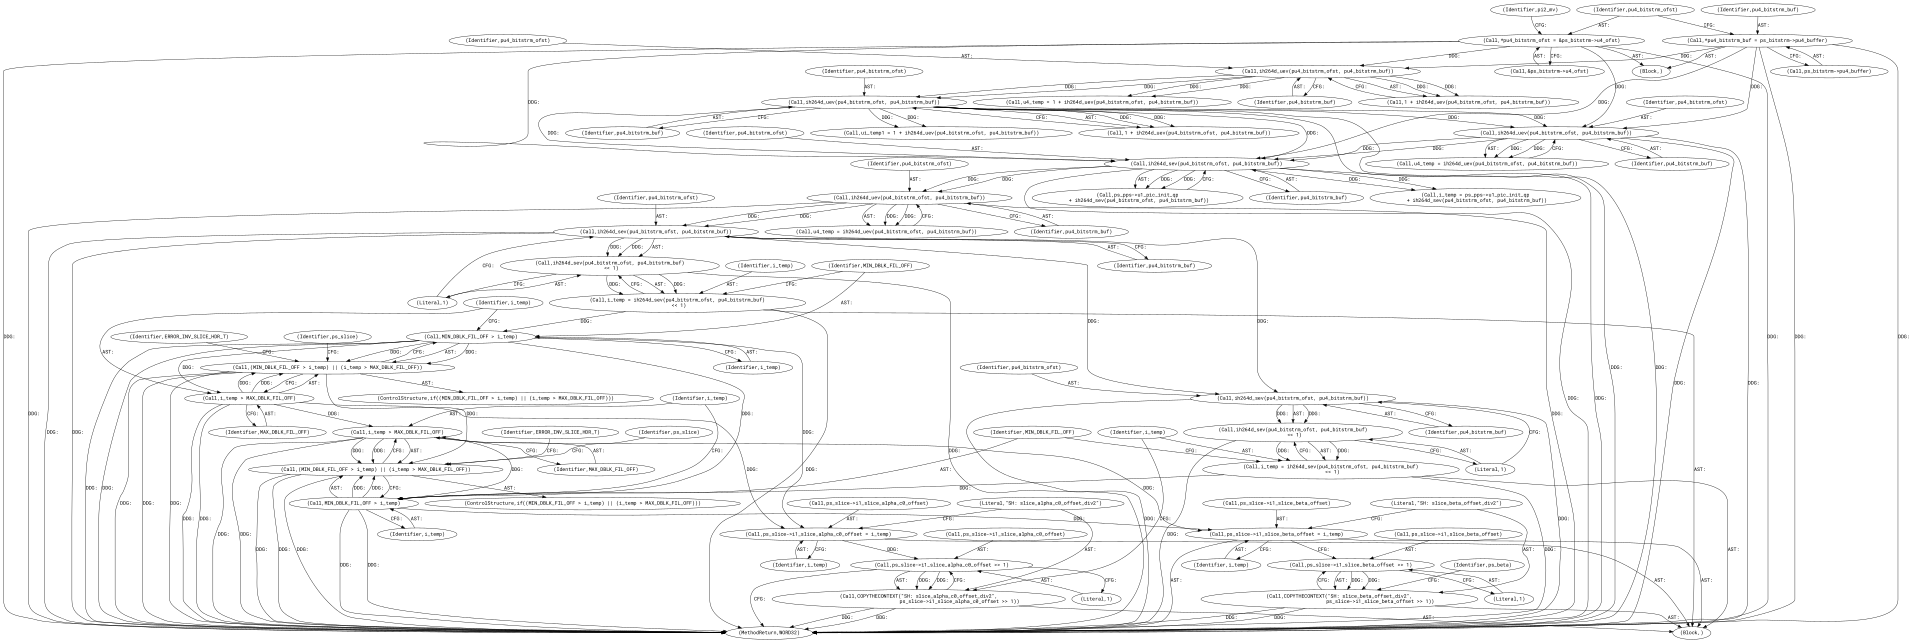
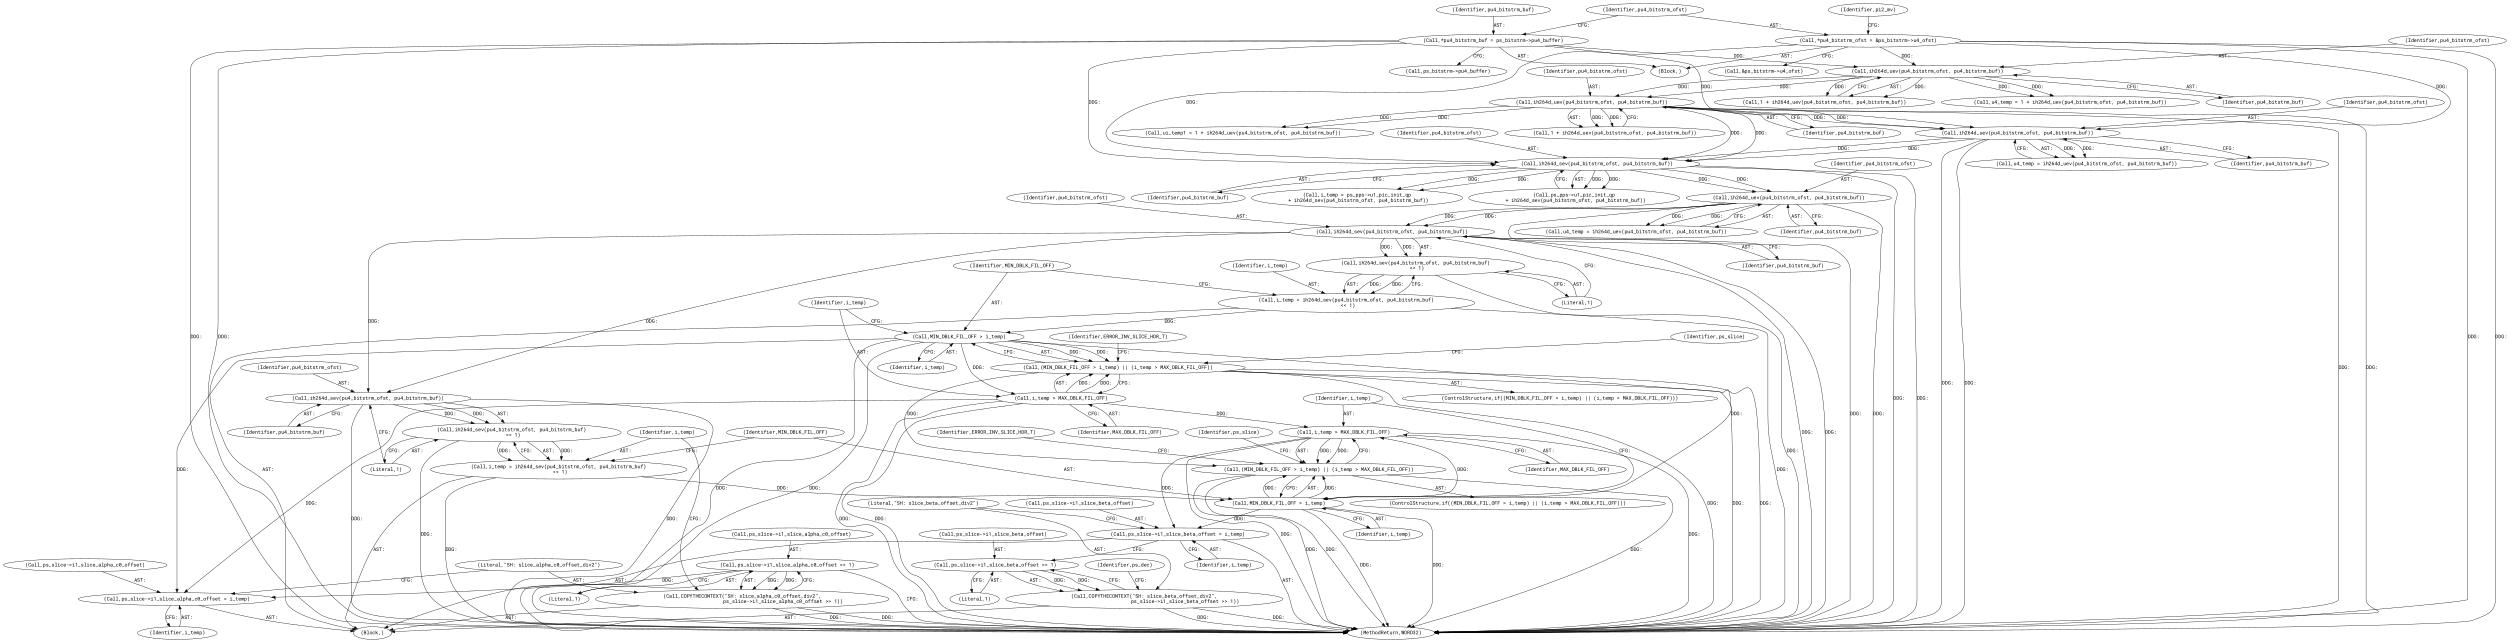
edge "(Call,ps_bitstrm->pu4_buffer)" -> "(Call,*pu4_bitstrm_buf = ps_bitstrm->pu4_buffer)": removed, label "AST:"
edge "(Call,&ps_bitstrm->u4_ofst)" -> "(Call,*pu4_bitstrm_ofst = &ps_bitstrm->u4_ofst)": removed, label "AST:"
edge "(Call,ps_slice->i1_slice_alpha_c0_offset = i_temp)" -> "(Call,ps_slice->i1_slice_alpha_c0_offset >> 1)": reversed
node "(Identifier,ps_beta)": label "(Identifier,ps_beta)" -> "(Identifier,ps_dec)"
